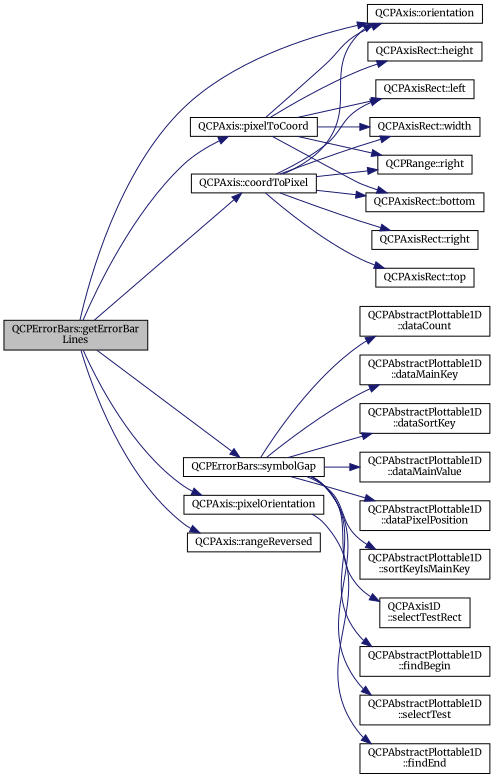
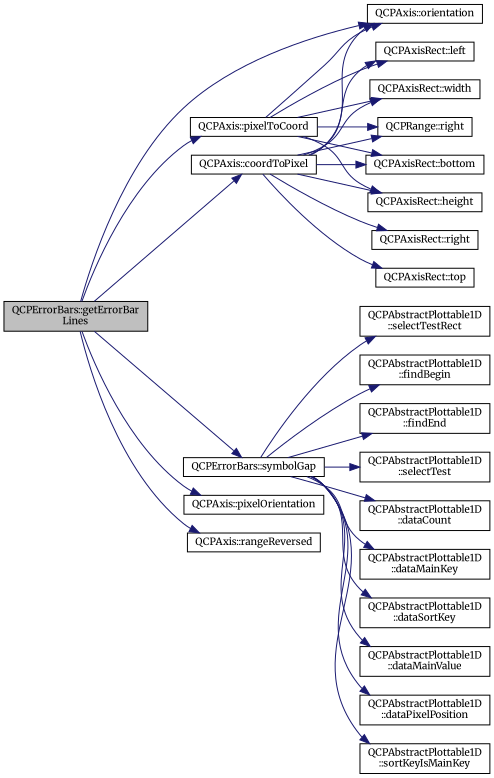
edge "QCPAxis::coordToPixel" -> "QCPAxisRect::height": added
node "QCPAxis1D ::selectTestRect": label "QCPAxis1D ::selectTestRect" -> "QCPAbstractPlottable1D ::selectTestRect"
edge "QCPAxis::pixelOrientation" -> "QCPAbstractPlottable1D ::findEnd": now "QCPErrorBars::symbolGap" -> "QCPAbstractPlottable1D ::findEnd"
